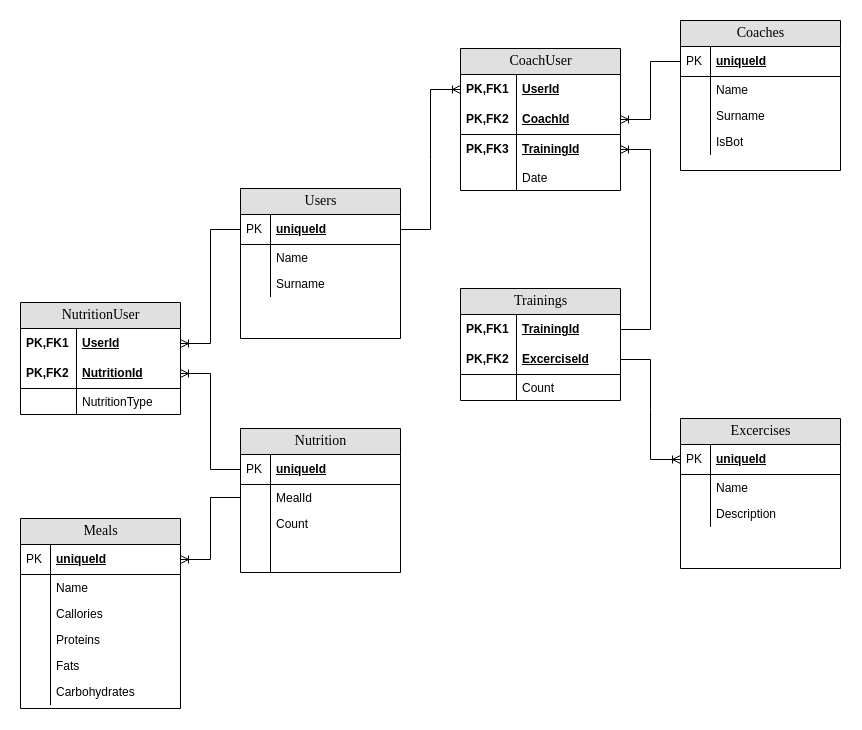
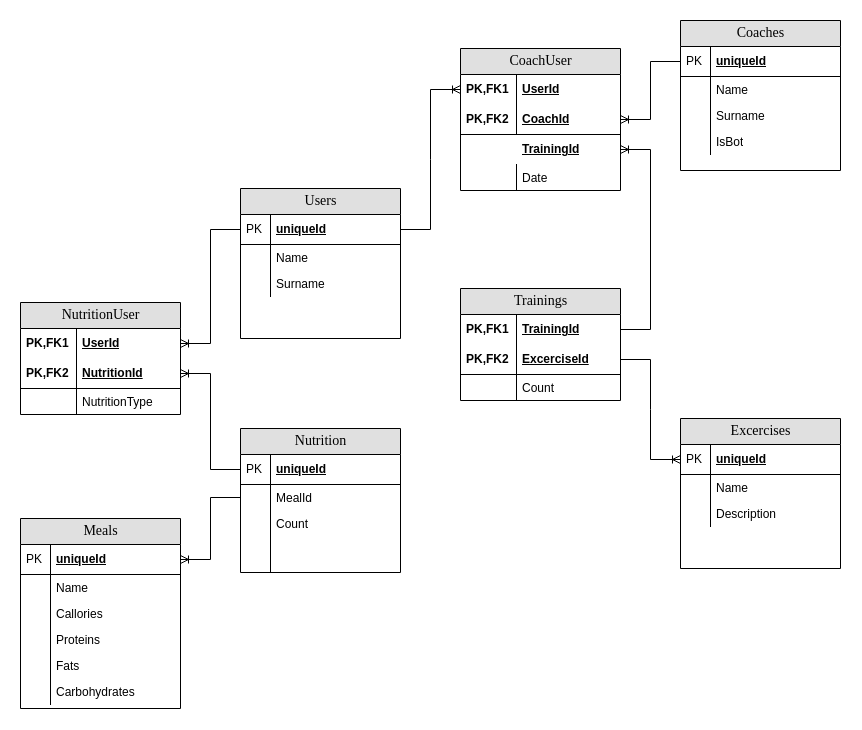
node "PK,FK3": removed
